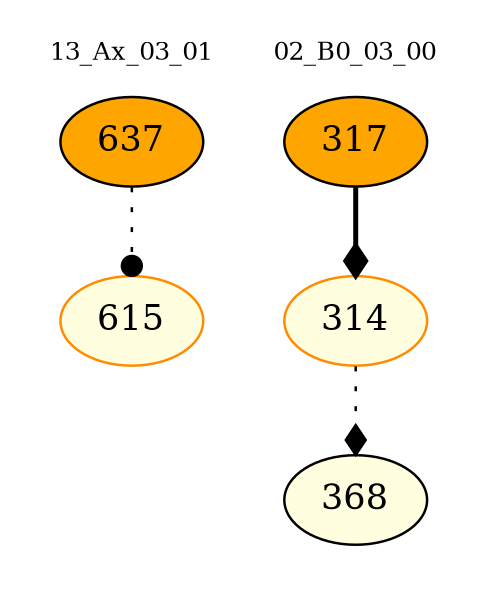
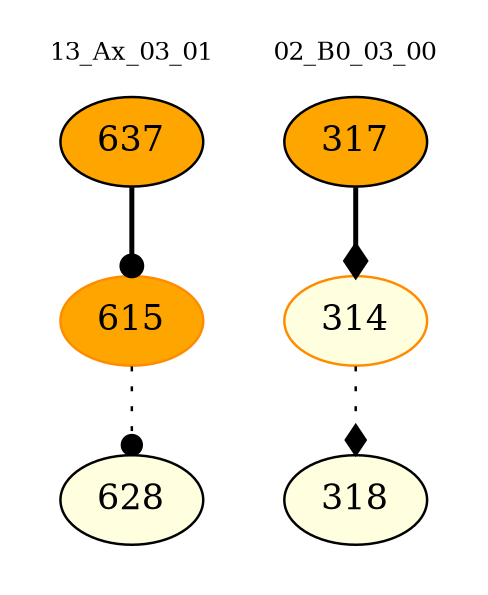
edge "637" -> "615": style dotted -> bold
node "615": fillcolor lightyellow -> orange
node "628": added
node "368": label "368" -> "318"
